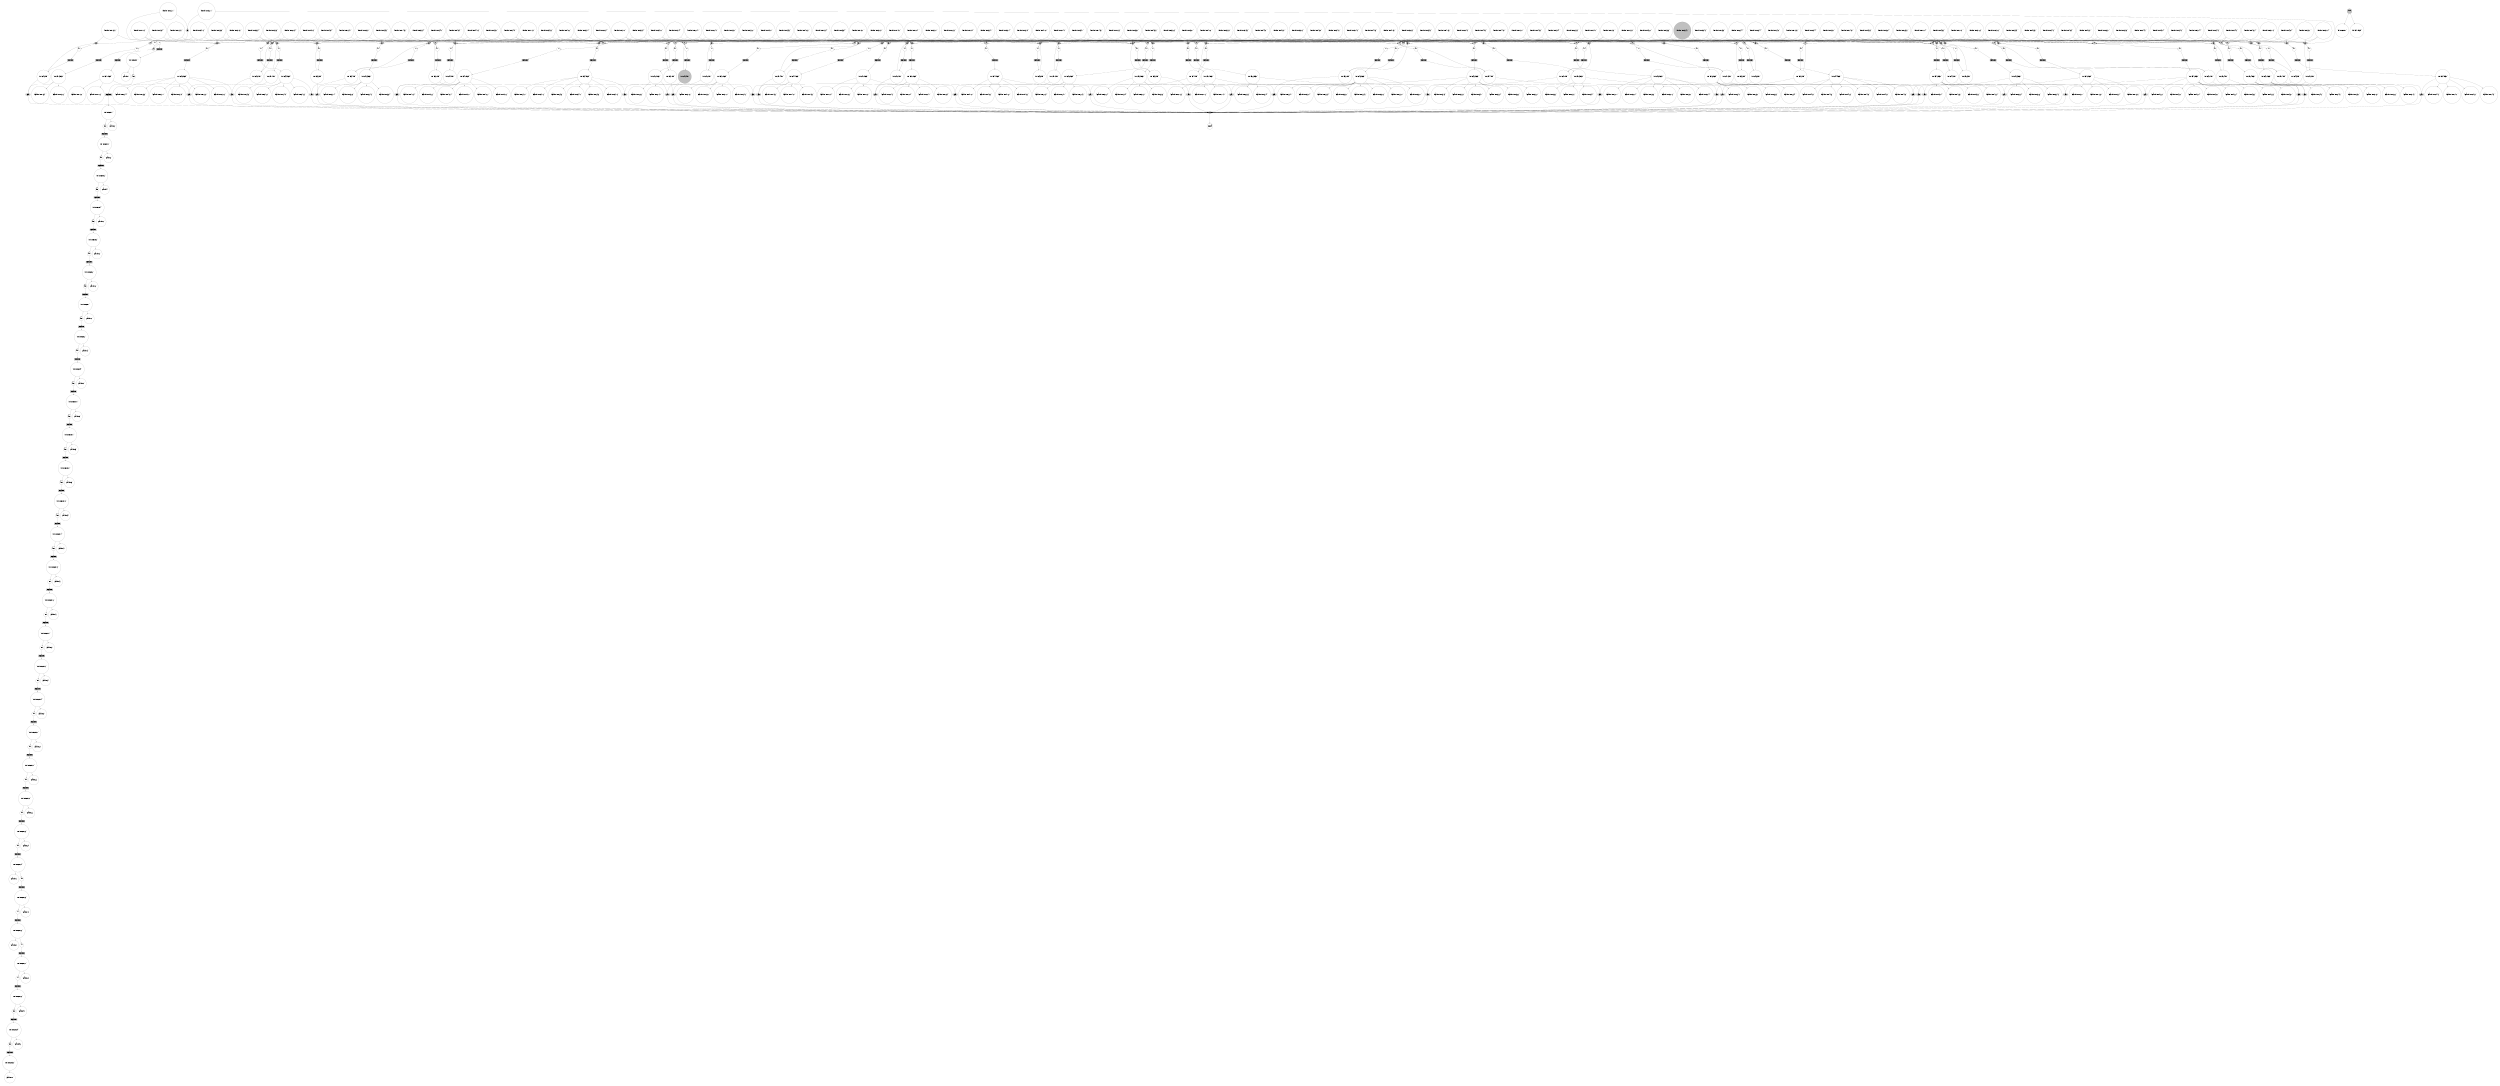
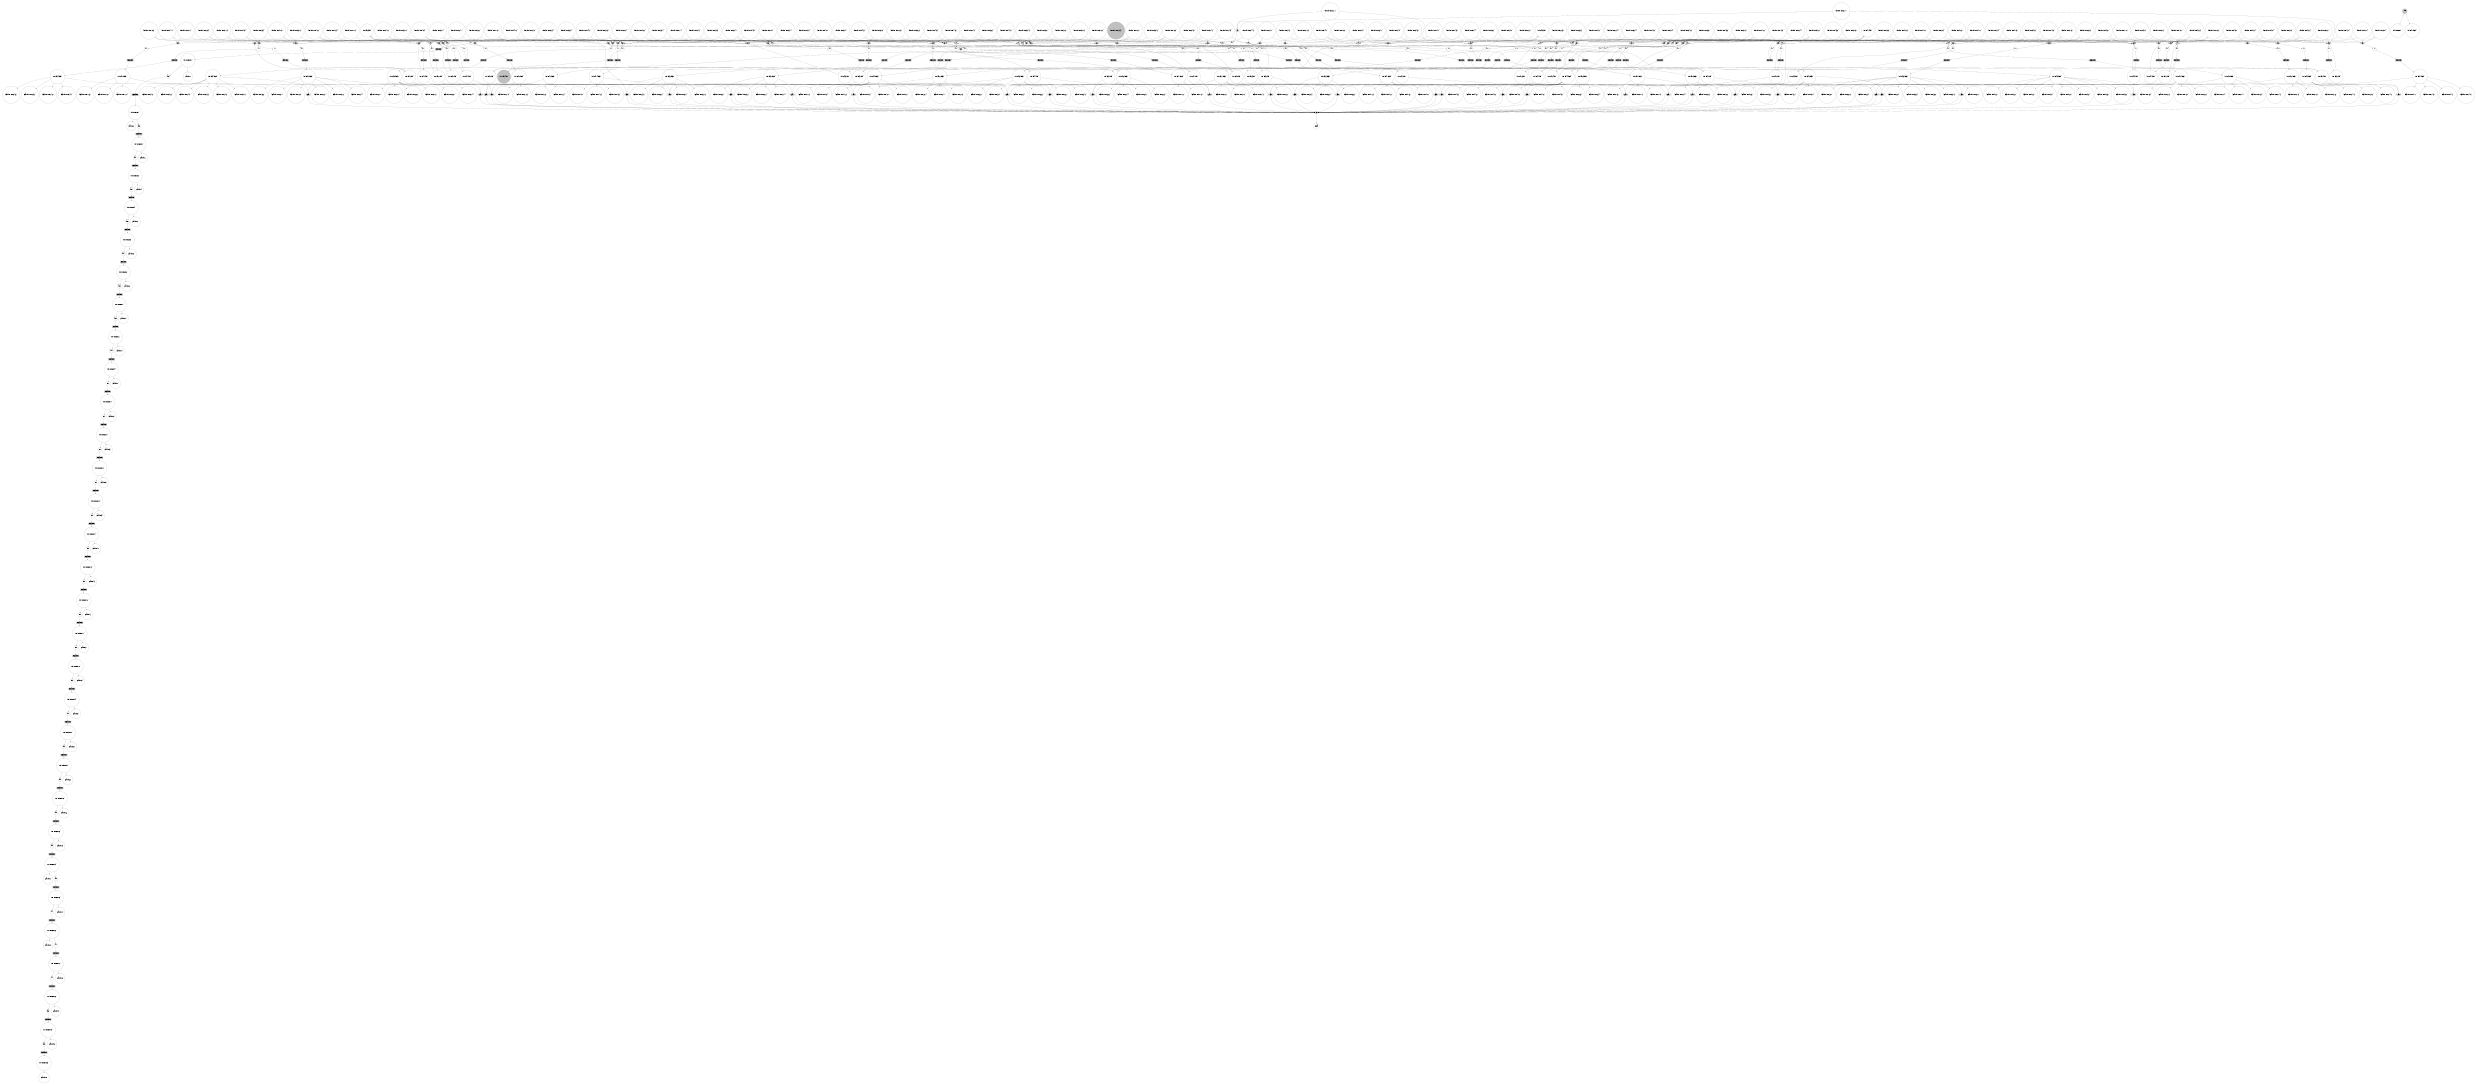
node "( does robot ( move 2 4 4 5 ) )": removed
